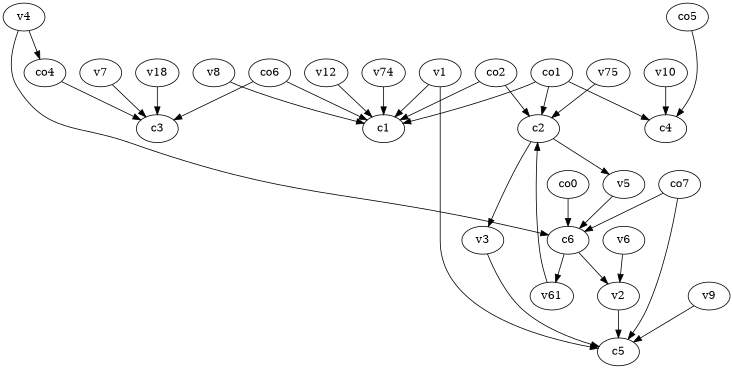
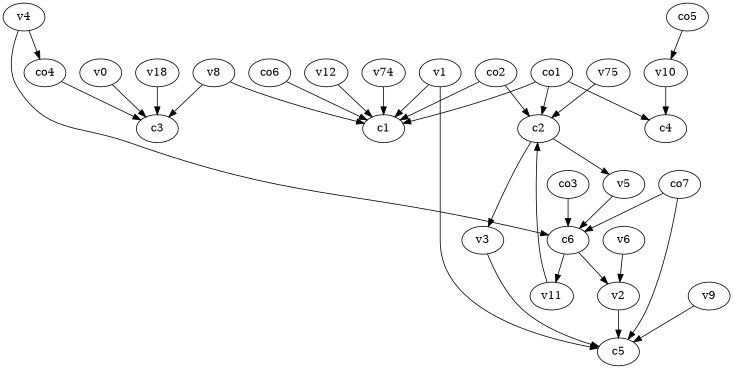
edge "co5" -> "c4": now "co5" -> "v10"
node "v7": label "v7" -> "v0"
edge "co6" -> "c3": now "v8" -> "c3"
node "co0": label "co0" -> "co3"
node "v61": label "v61" -> "v11"
